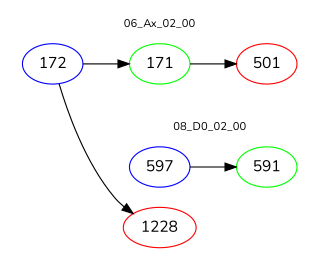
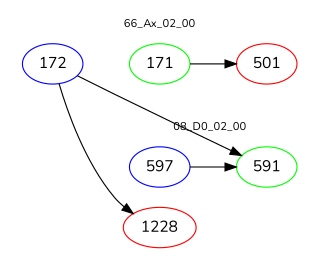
cluster "06_Ax_02_00": label "06_Ax_02_00" -> "66_Ax_02_00"
edge "172" -> "171": now "172" -> "591"
